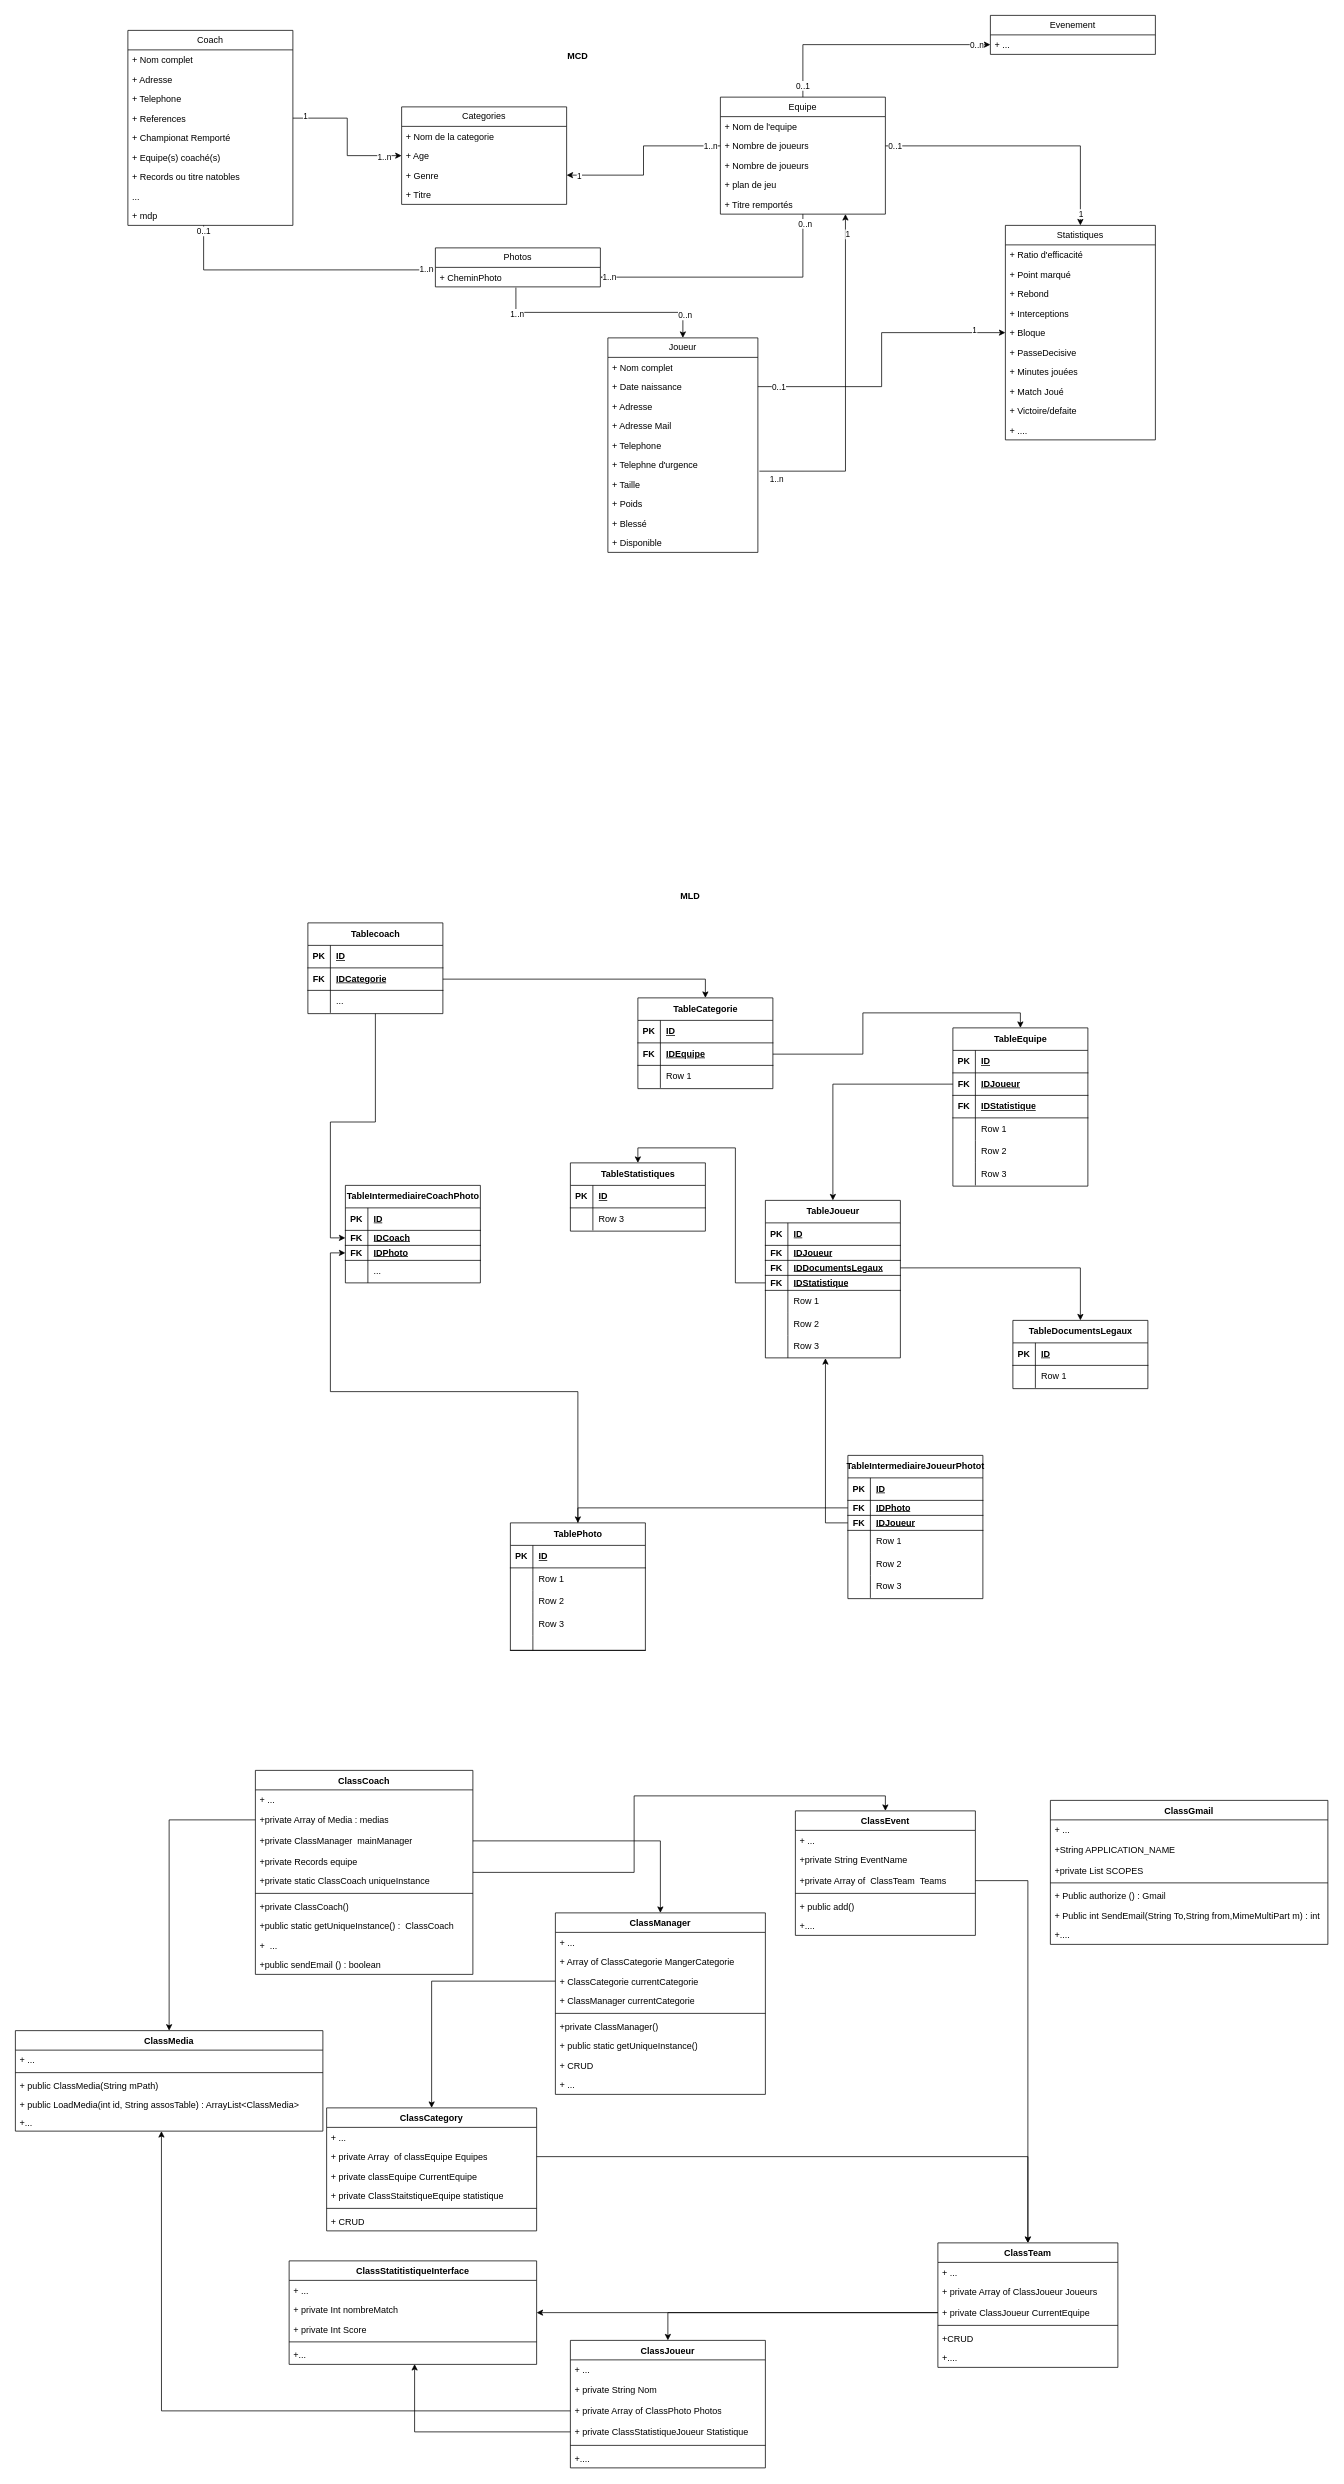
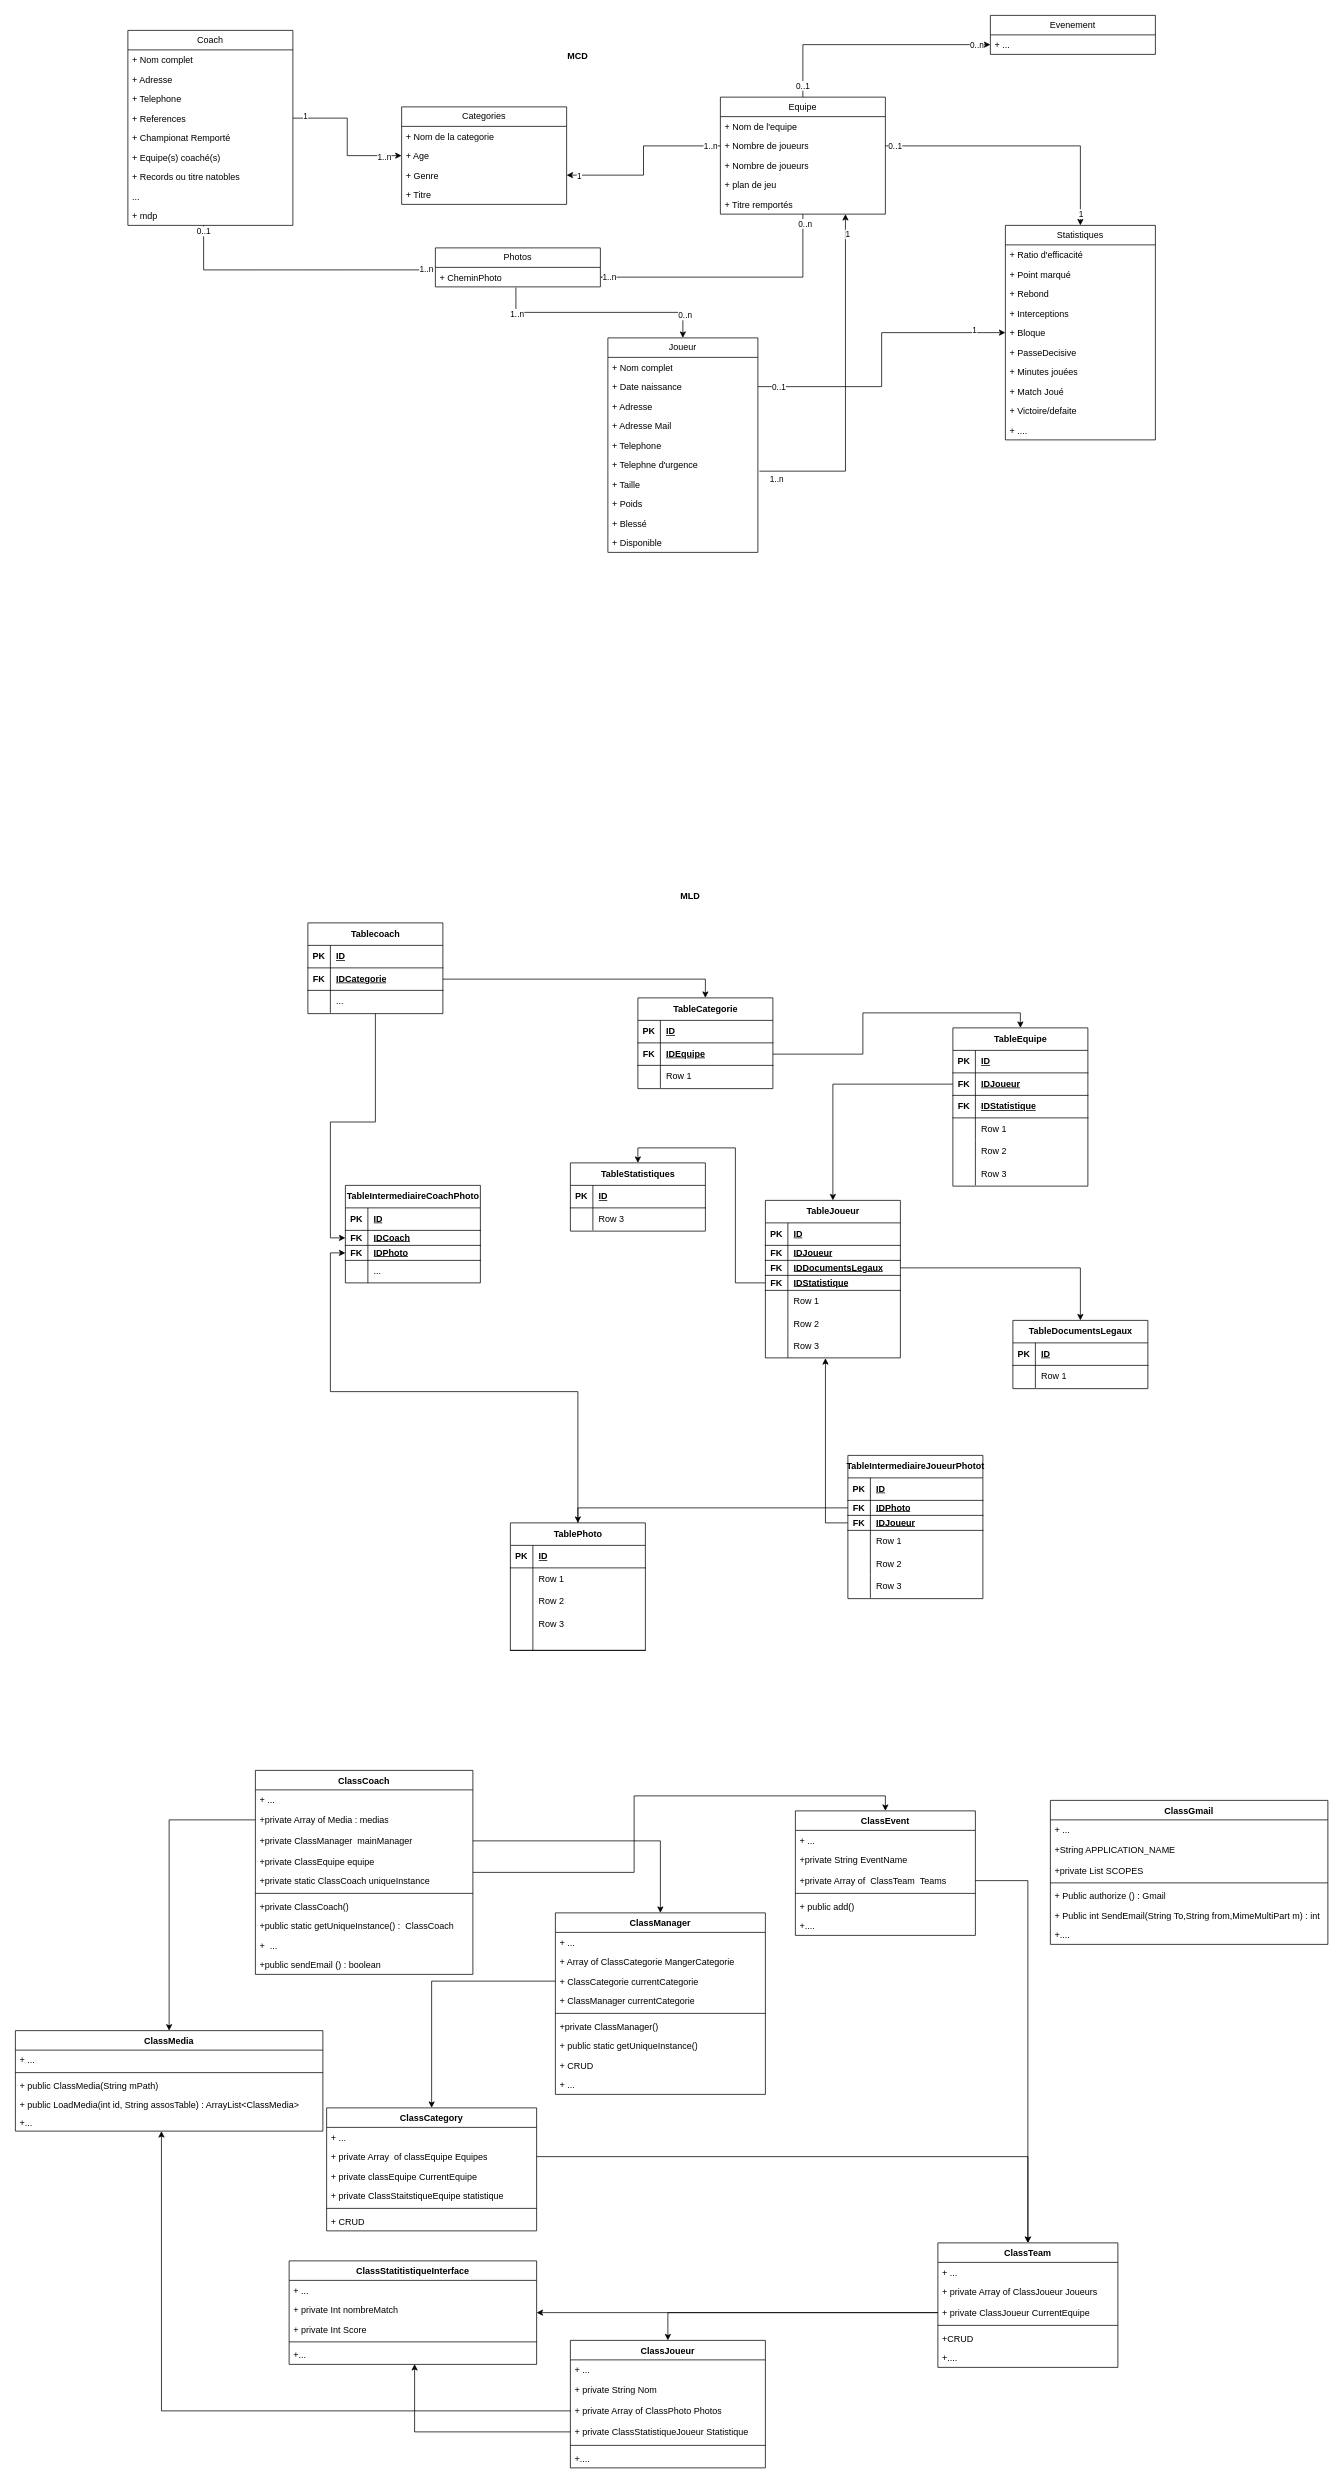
node "+private Records equipe": label "+private Records equipe" -> "+private ClassEquipe equipe"
